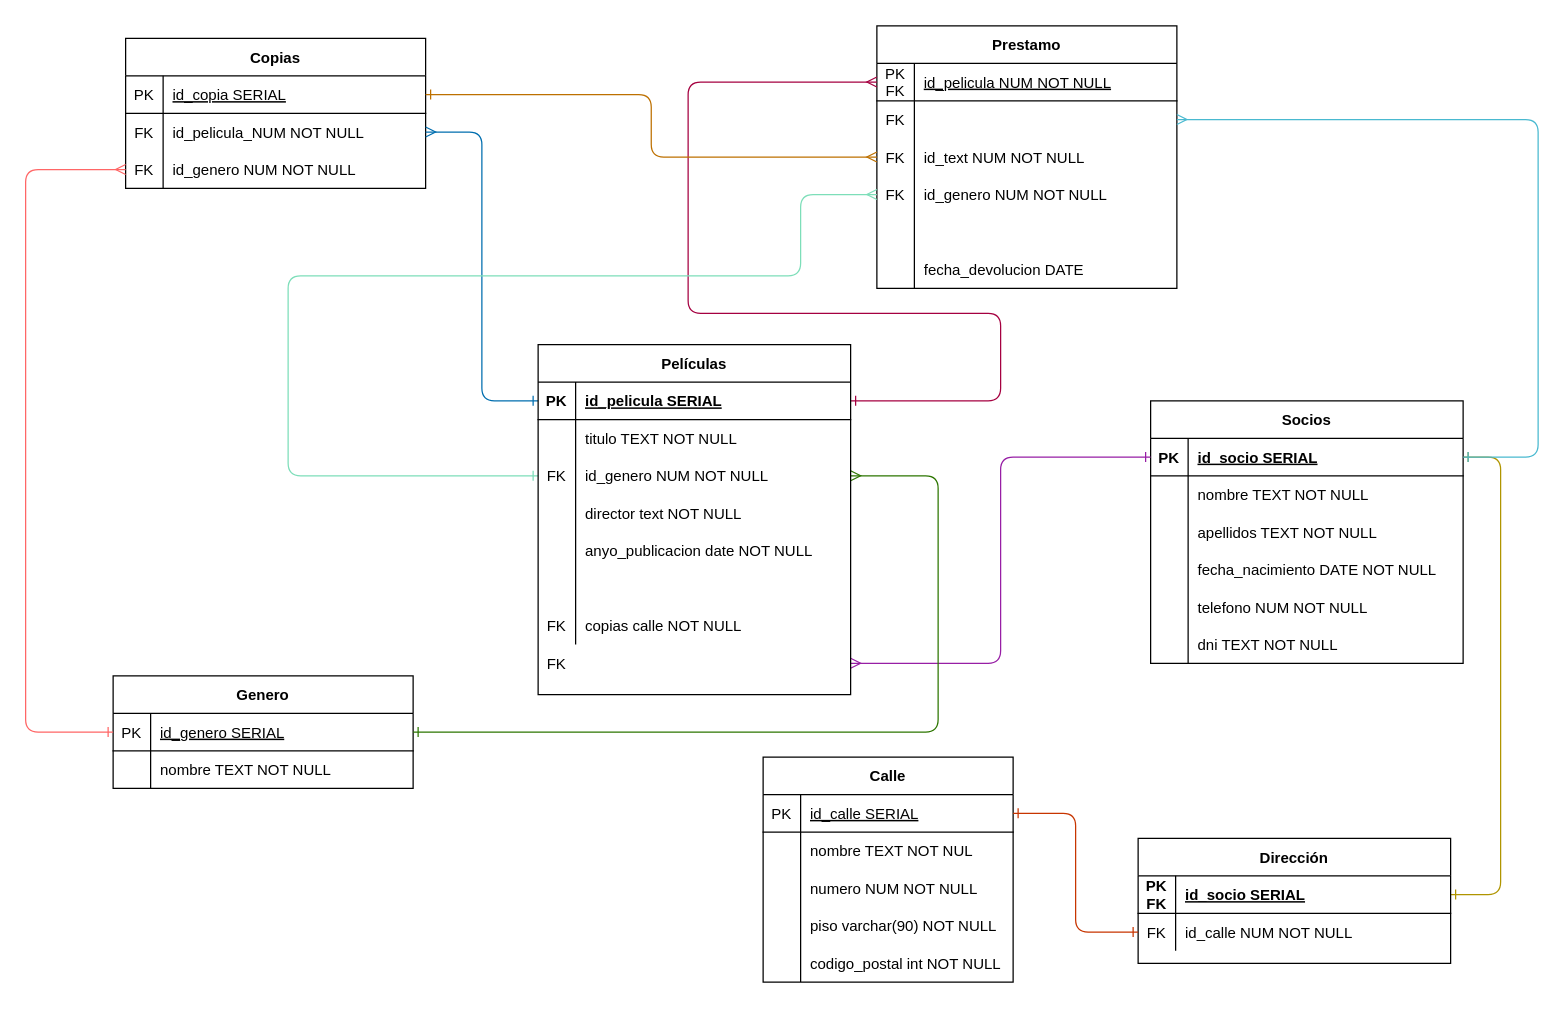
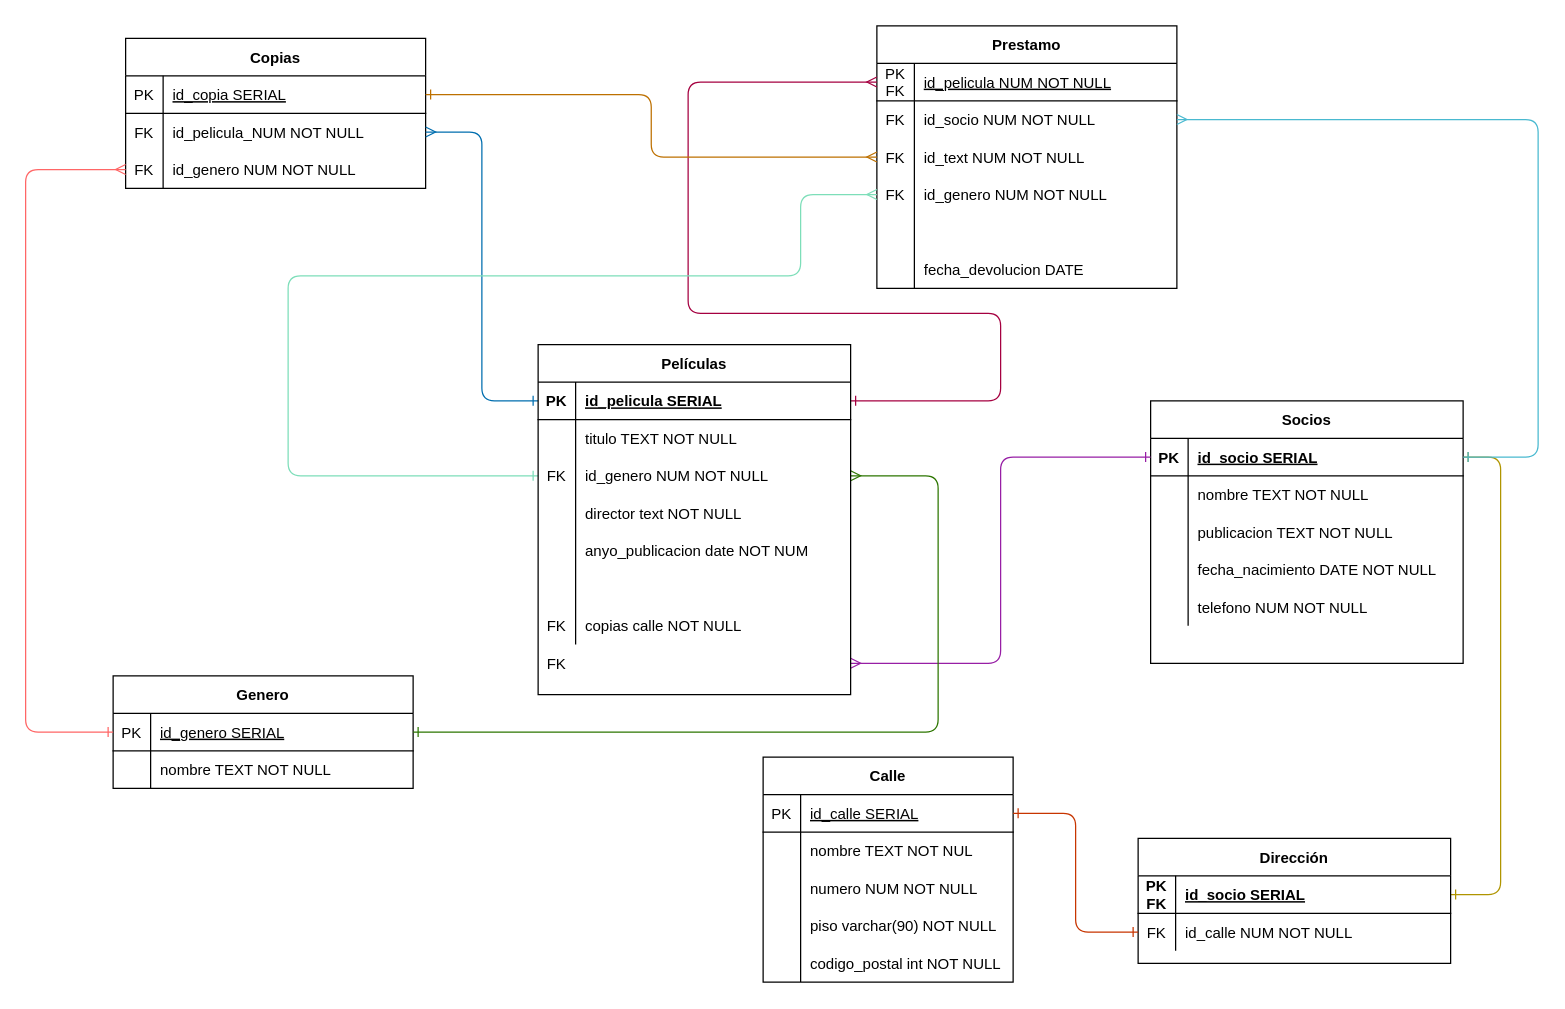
node "id_socio NUM NOT NULL": added
node "apellidos TEXT NOT NULL": label "apellidos TEXT NOT NULL" -> "publicacion TEXT NOT NULL"
node "anyo_publicacion date NOT NULL": label "anyo_publicacion date NOT NULL" -> "anyo_publicacion date NOT NUM"
node "dni TEXT NOT NULL": removed
